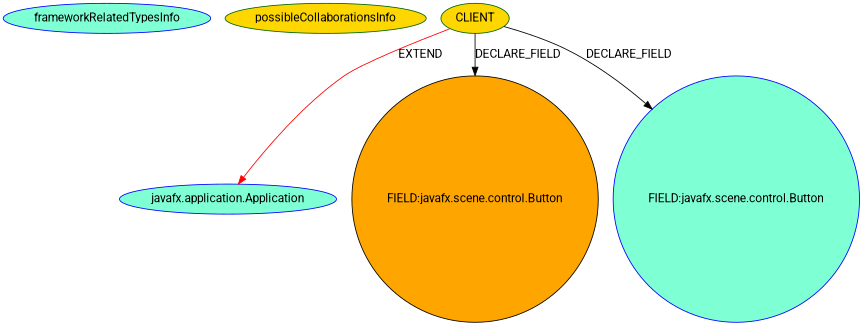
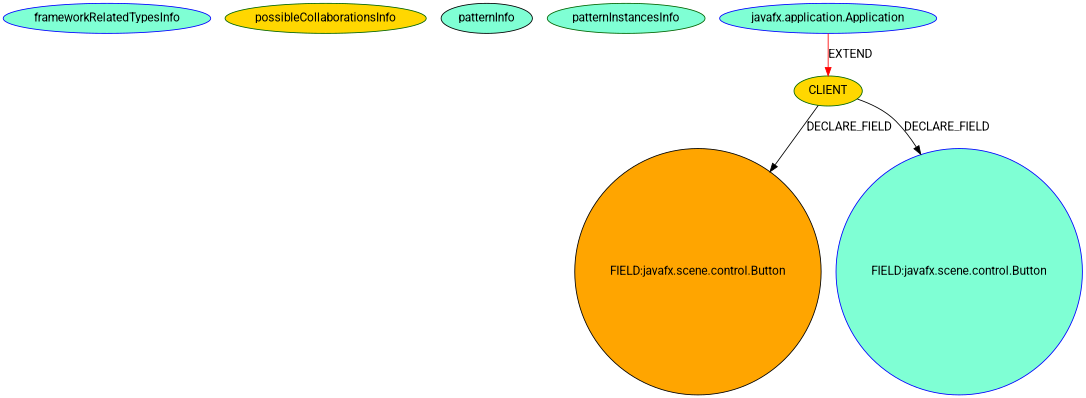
node "patternInfo": added
node "patternInstancesInfo": added
edge "CLIENT" -> "javafx.application.Application": reversed
